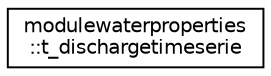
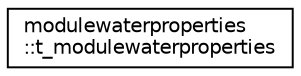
node "modulewaterproperties ::t_dischargetimeserie": label "modulewaterproperties ::t_dischargetimeserie" -> "modulewaterproperties ::t_modulewaterproperties"
